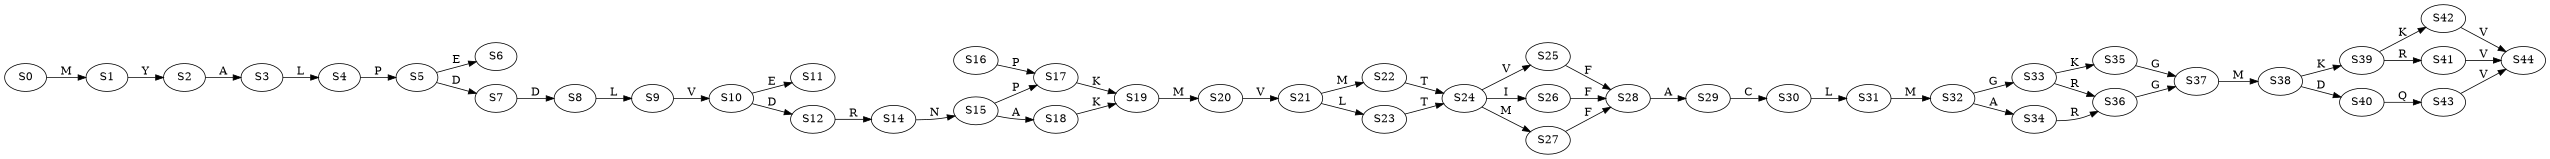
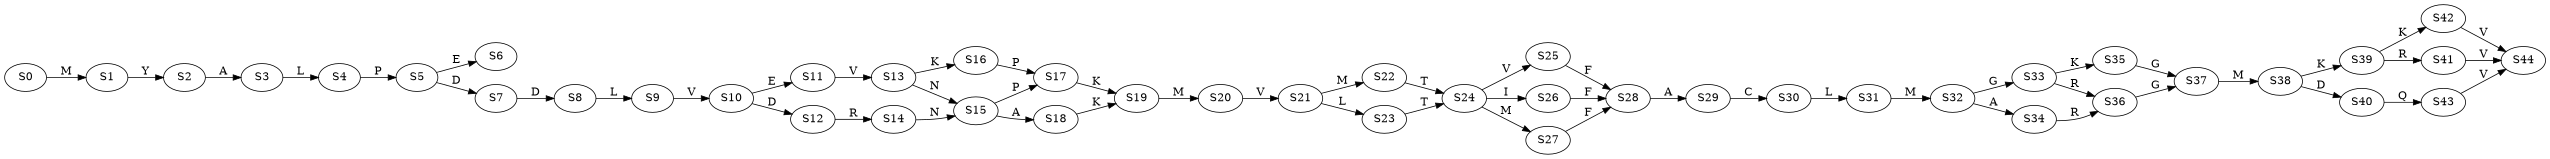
node "S13": added
